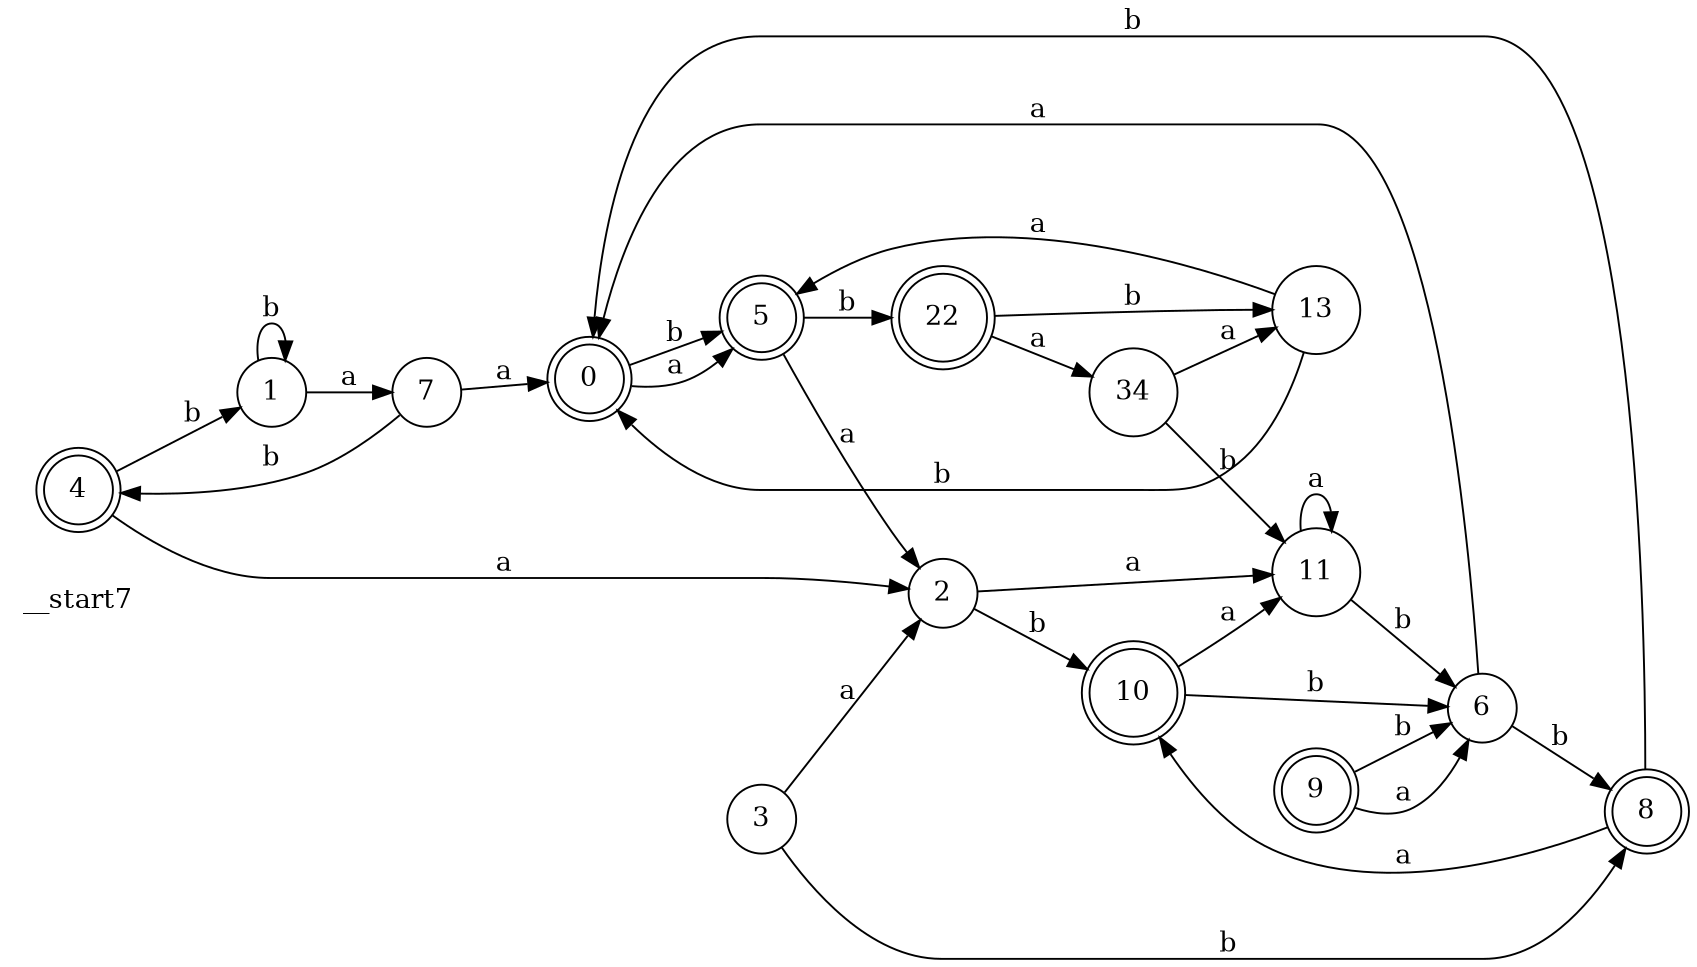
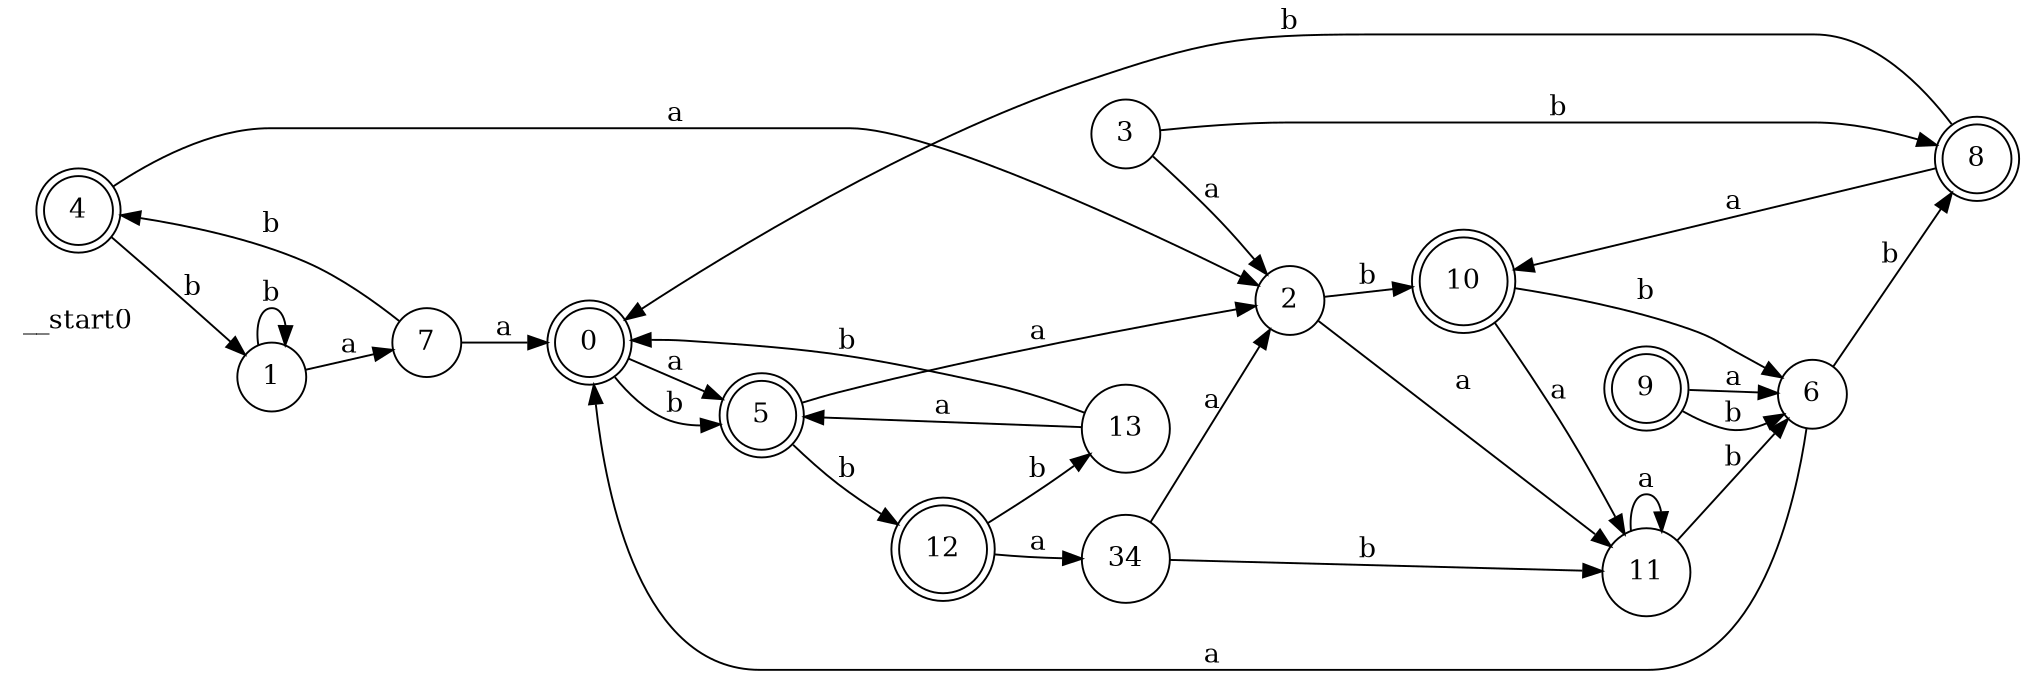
node "22": label "22" -> "12"
edge "34" -> "13": now "34" -> "2"
node "__start7": label "__start7" -> "__start0"
